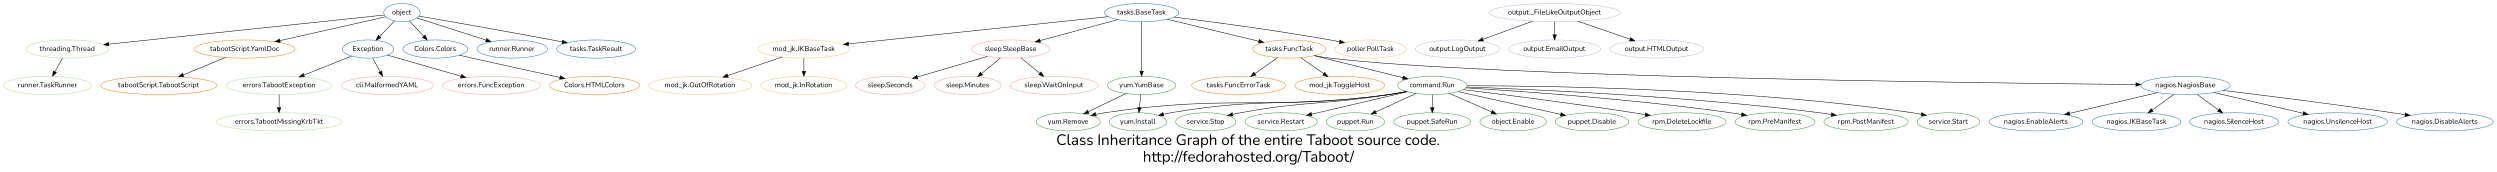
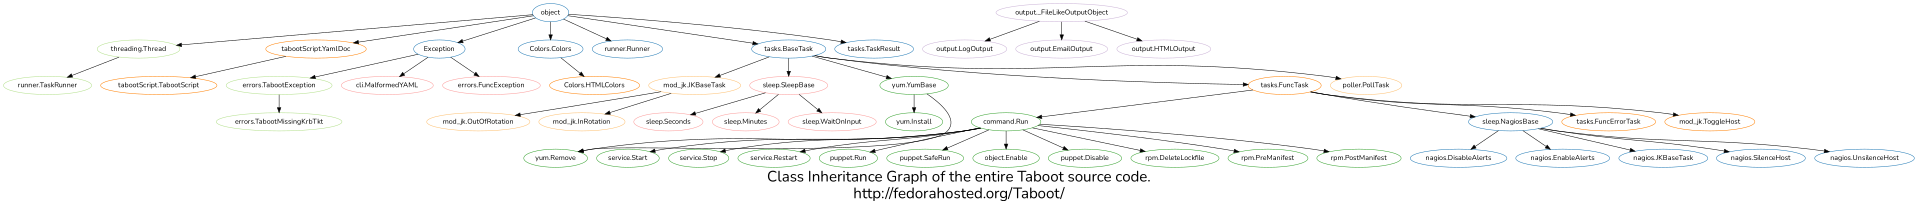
edge "object" -> "tasks.BaseTask": added
node "nagios.NagiosBase": label "nagios.NagiosBase" -> "sleep.NagiosBase"
edge "command.Run" -> "yum.Install": removed
